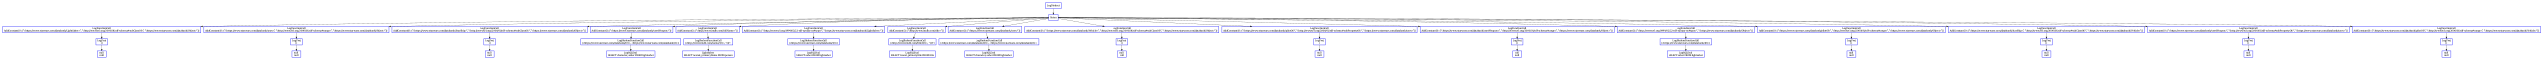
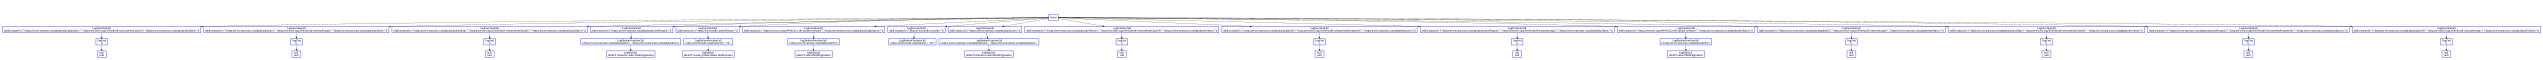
node "LogDistinct": removed
node "LogSQLEval SELECT tconst, primarytitle FROM title": removed
